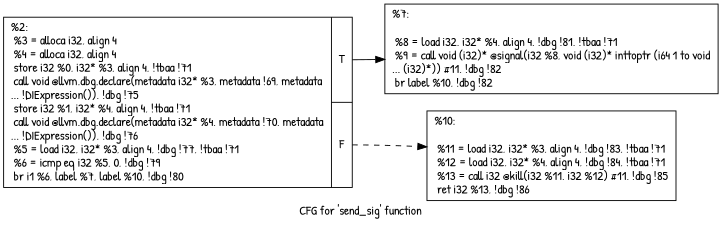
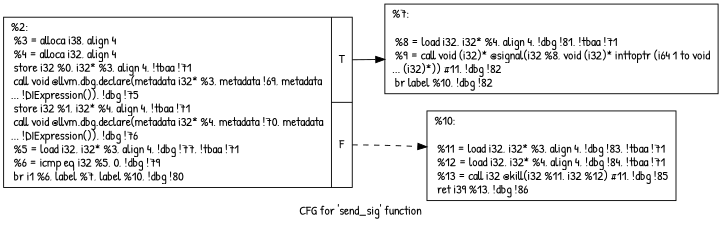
node "%2:": text "%3 = alloca i32, align 4" -> "%3 = alloca i38, align 4"
node "%10:": text "ret i32 %13, !dbg !86" -> "ret i39 %13, !dbg !86"
